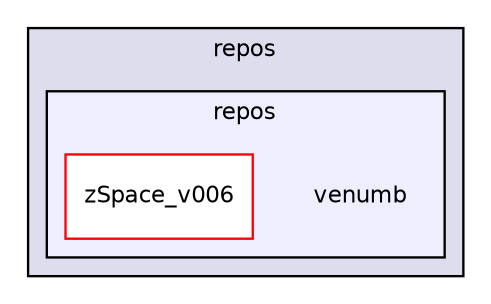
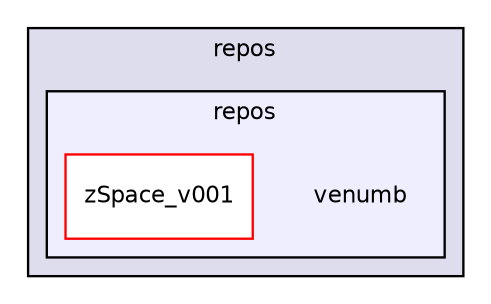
node "zSpace_v006": label "zSpace_v006" -> "zSpace_v001"
